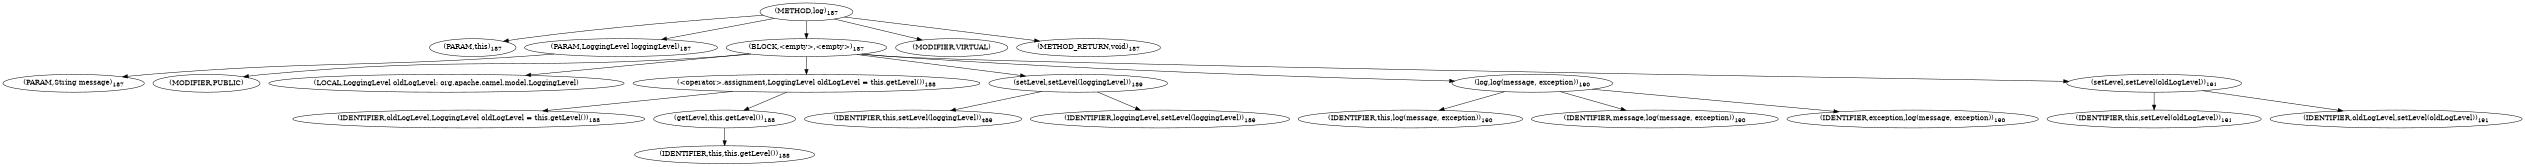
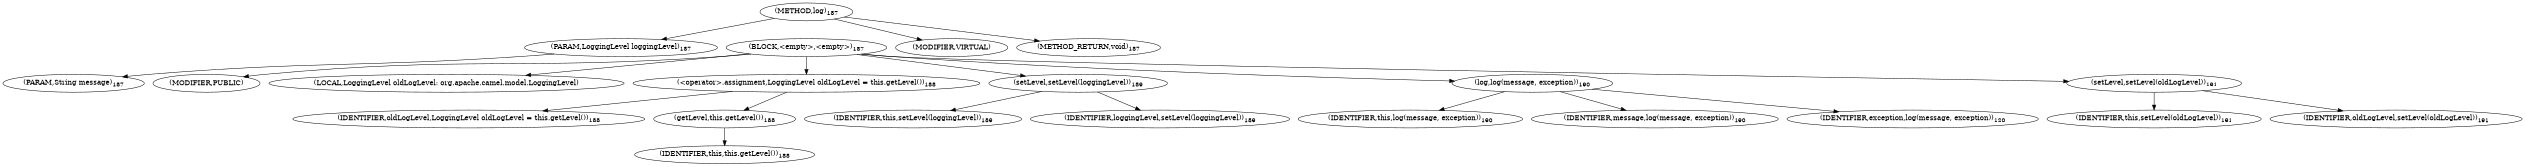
edge "(METHOD,log)" -> "(BLOCK,<empty>,<empty>)": removed
node "(PARAM,this)": removed
node "(IDENTIFIER,this,setLevel(loggingLevel))": text "489" -> "189"
node "(IDENTIFIER,exception,log(message, exception))": text "190" -> "120"
